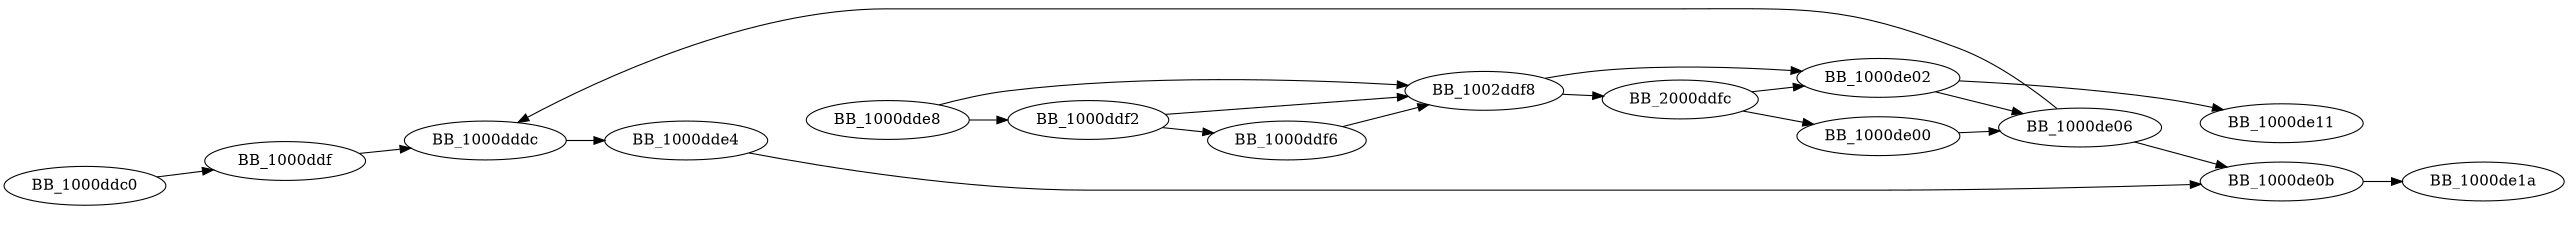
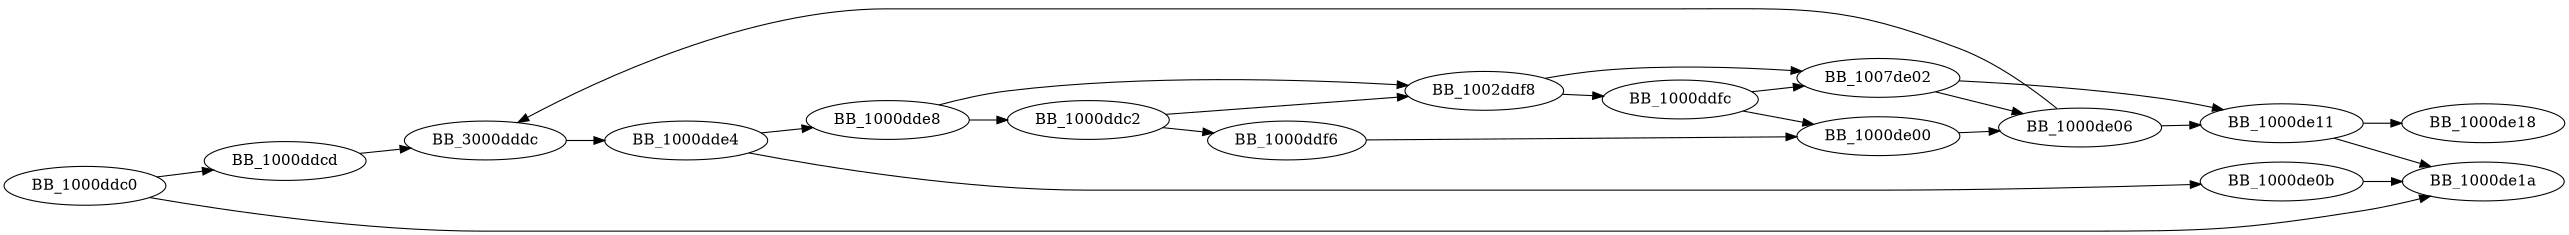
node "BB_1000de02": label "BB_1000de02" -> "BB_1007de02"
node "BB_2000ddfc": label "BB_2000ddfc" -> "BB_1000ddfc"
edge "BB_1000ddf6" -> "BB_1002ddf8": now "BB_1000ddf6" -> "BB_1000de00"
node "BB_1000ddf2": label "BB_1000ddf2" -> "BB_1000ddc2"
node "BB_1000de18": added
edge "BB_1000dde4" -> "BB_1000dde8": added
node "BB_1000dddc": label "BB_1000dddc" -> "BB_3000dddc"
edge "BB_1000de11" -> "BB_1000de1a": added
edge "BB_1000de06" -> "BB_1000de0b": now "BB_1000de06" -> "BB_1000de11"
node "BB_1000ddf": label "BB_1000ddf" -> "BB_1000ddcd"
edge "BB_1000ddc0" -> "BB_1000de1a": added
